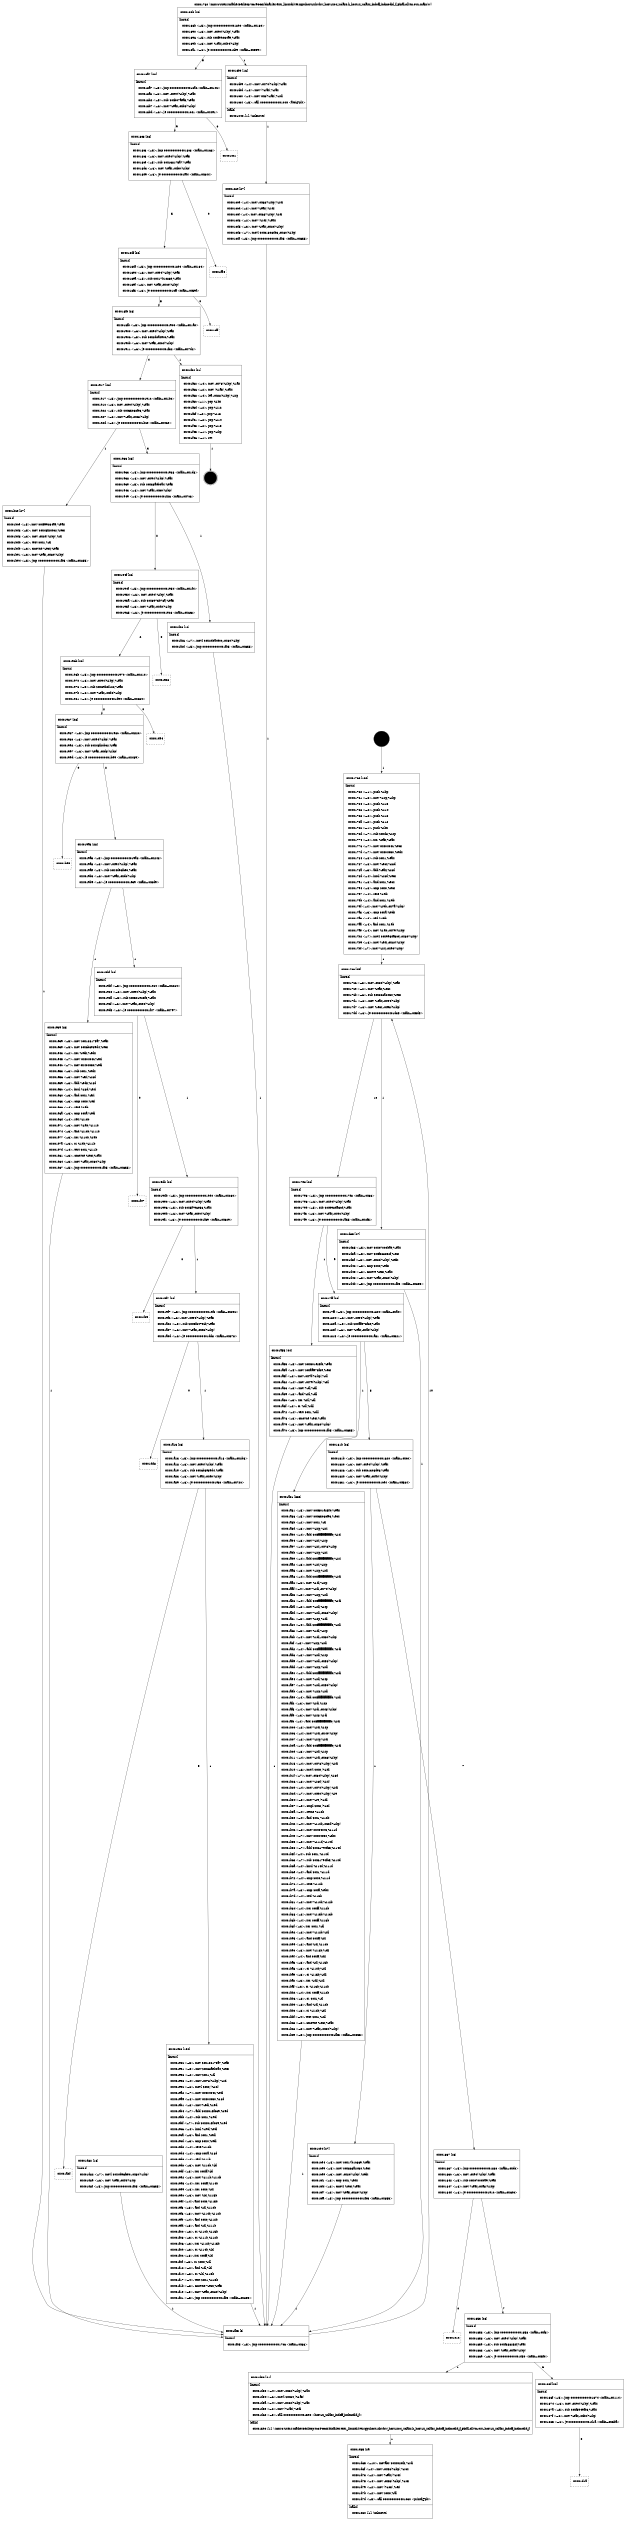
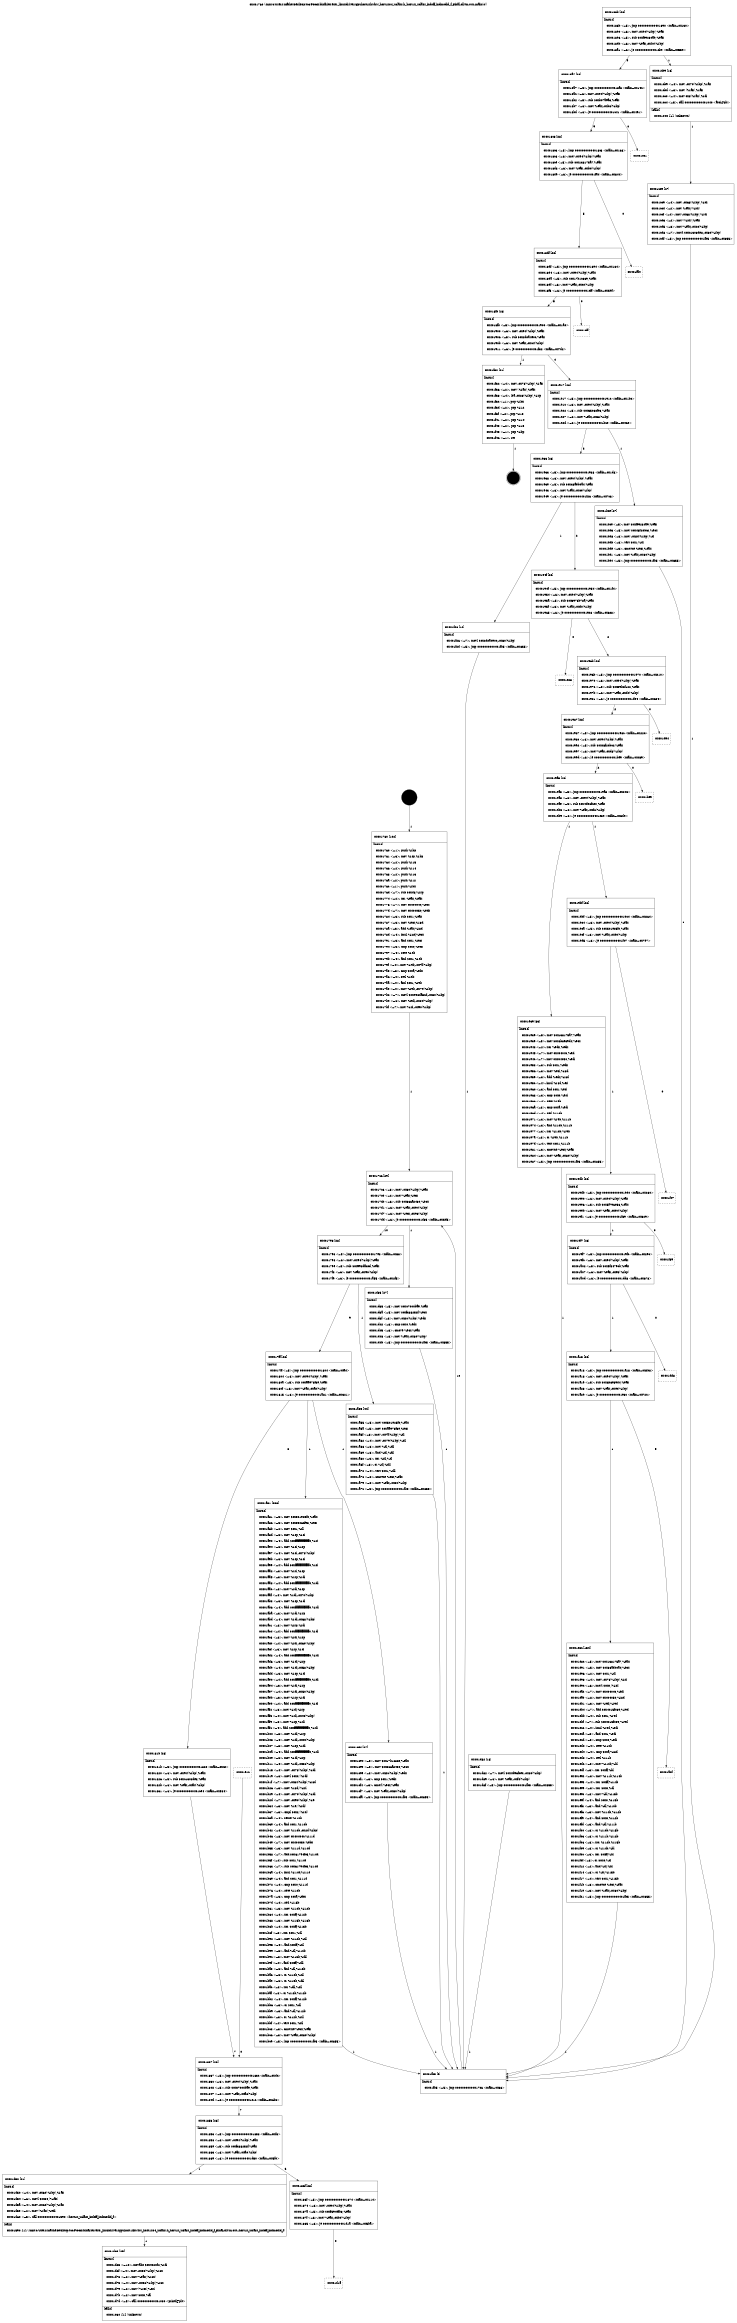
edge "0x40181b [28]" -> "0x401ce4 [27]": now "0x4017ff [28]" -> "0x401ce4 [27]"
edge "0x401837 [28]" -> "0x401e1c": reversed
